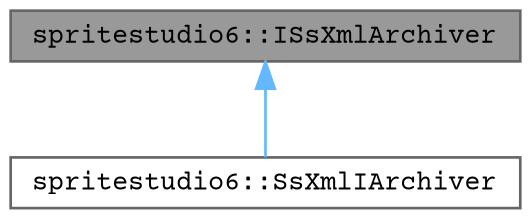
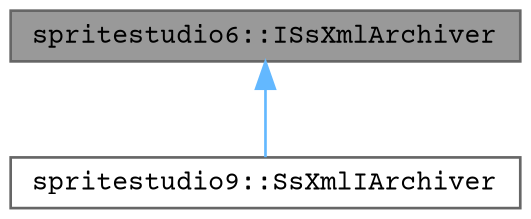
node "spritestudio6::SsXmlIArchiver": label "spritestudio6::SsXmlIArchiver" -> "spritestudio9::SsXmlIArchiver"
